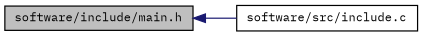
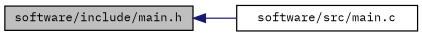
node "software/src/include.c": label "software/src/include.c" -> "software/src/main.c"
